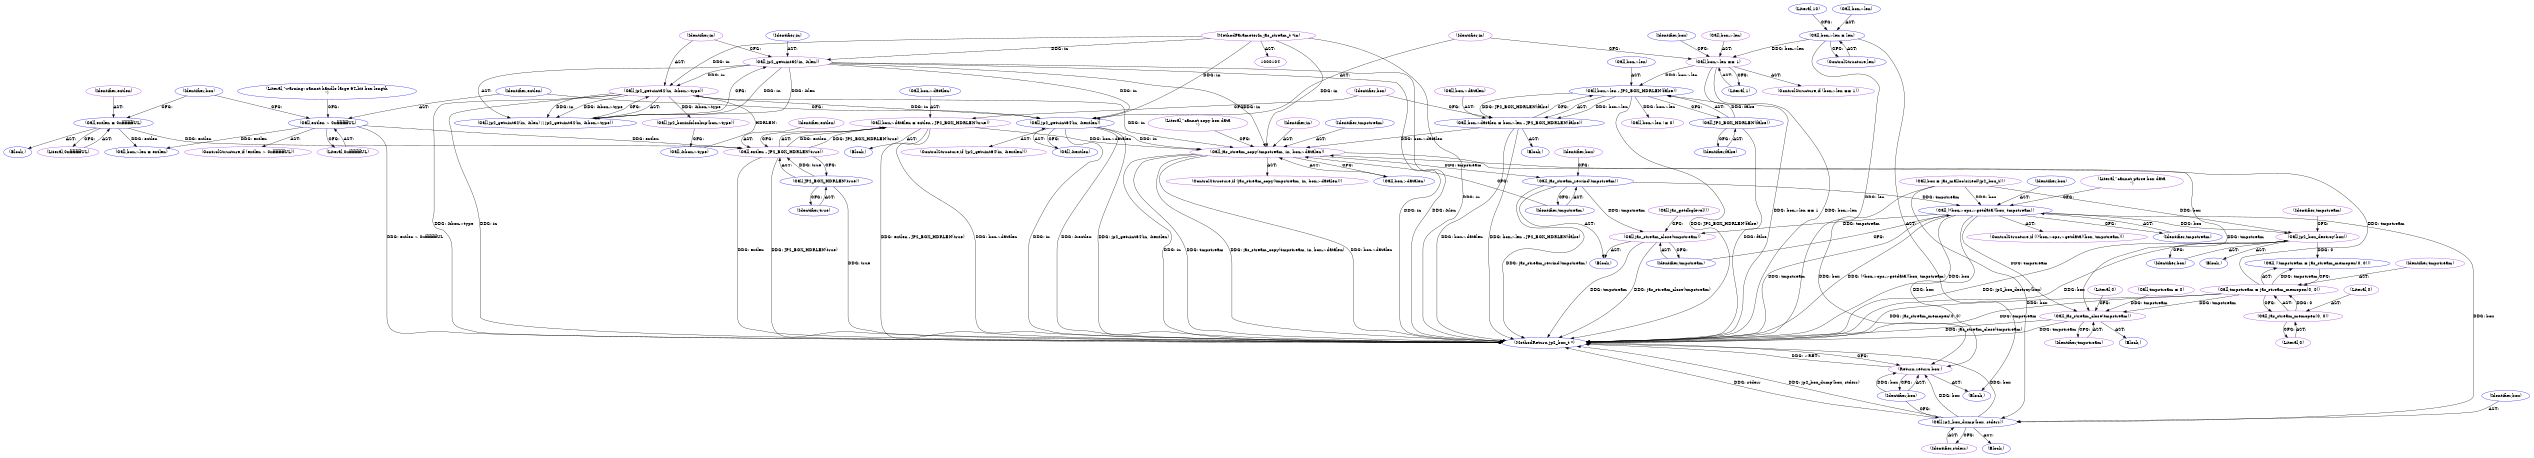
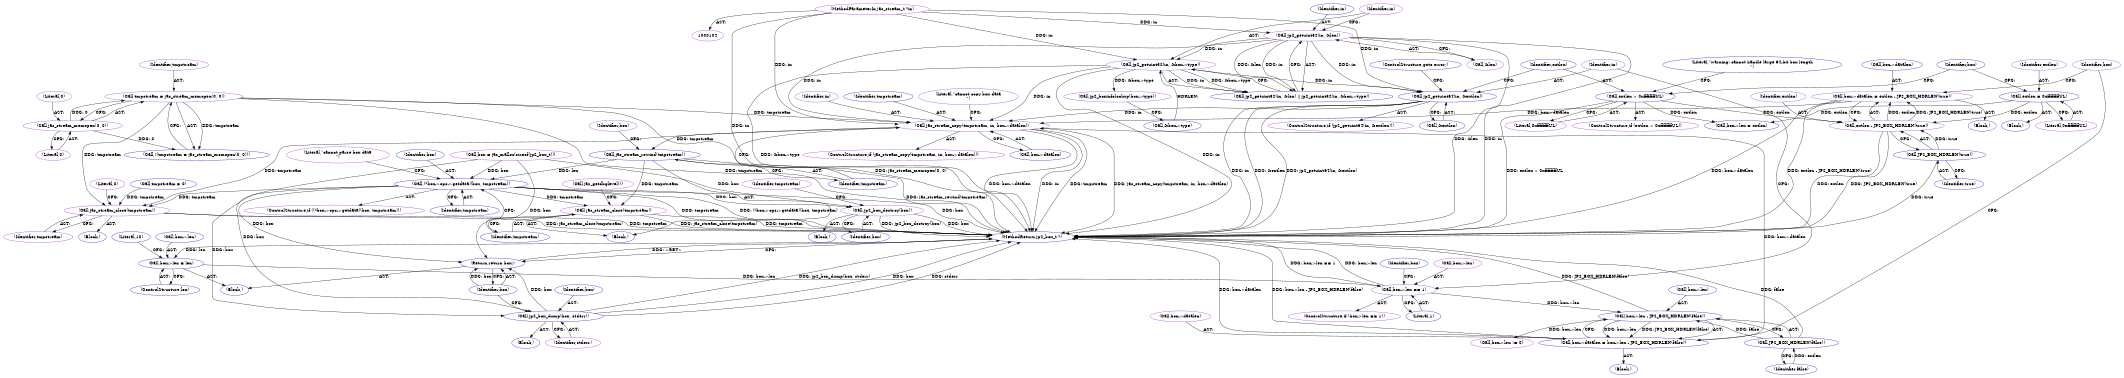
node "(ControlStructure,goto error;)": added
node "(Call,&len)": added
edge "(Identifier,false)" -> "(Call,JP2_BOX_HDRLEN(false))": label "AST: " -> "DDG: extlen"
edge "(Call,jas_stream_rewind(tmpstream))" -> "(Call,(*box->ops->getdata)(box, tmpstream))": label "DDG: tmpstream" -> "DDG: len"
edge "(Call,box->len = len)" -> "(MethodReturn,jp2_box_t *)": reversed
edge "(Call,jp2_box_destroy(box))" -> "(Call,!(tmpstream = jas_stream_memopen(0, 0)))": now "(Call,jas_stream_memopen(0, 0))" -> "(Call,!(tmpstream = jas_stream_memopen(0, 0)))"
node "(Call,tmpstream = 0)": color purple -> blue
node "(Return,return box;)": color purple -> blue
